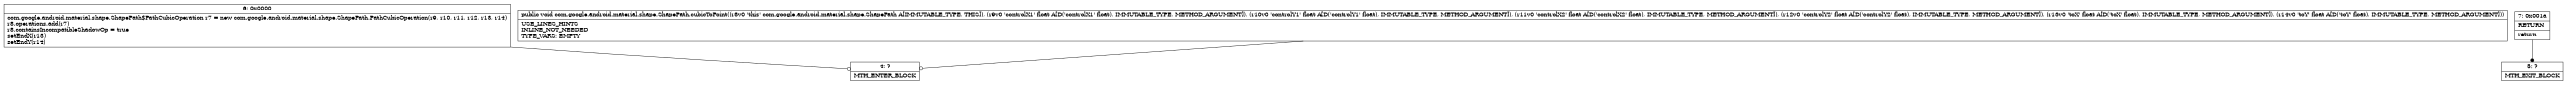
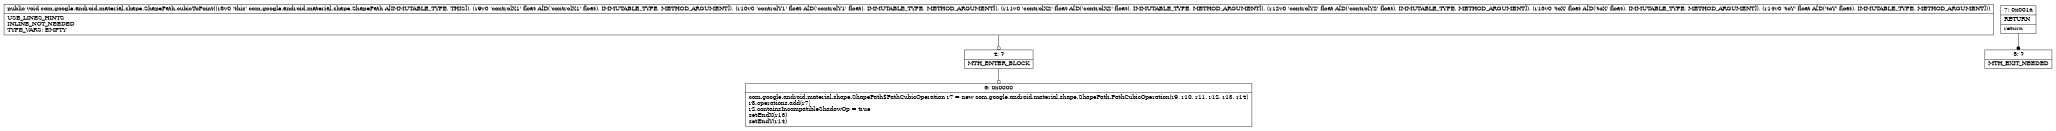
node "6: 0x0000": text "r8.containsIncompatibleShadowOp = true" -> "r2.containsIncompatibleShadowOp = true"
edge "6: 0x0000" -> "4: ?": reversed
node "5: ?": text "MTH_EXIT_BLOCK" -> "MTH_EXIT_NEEDED"
